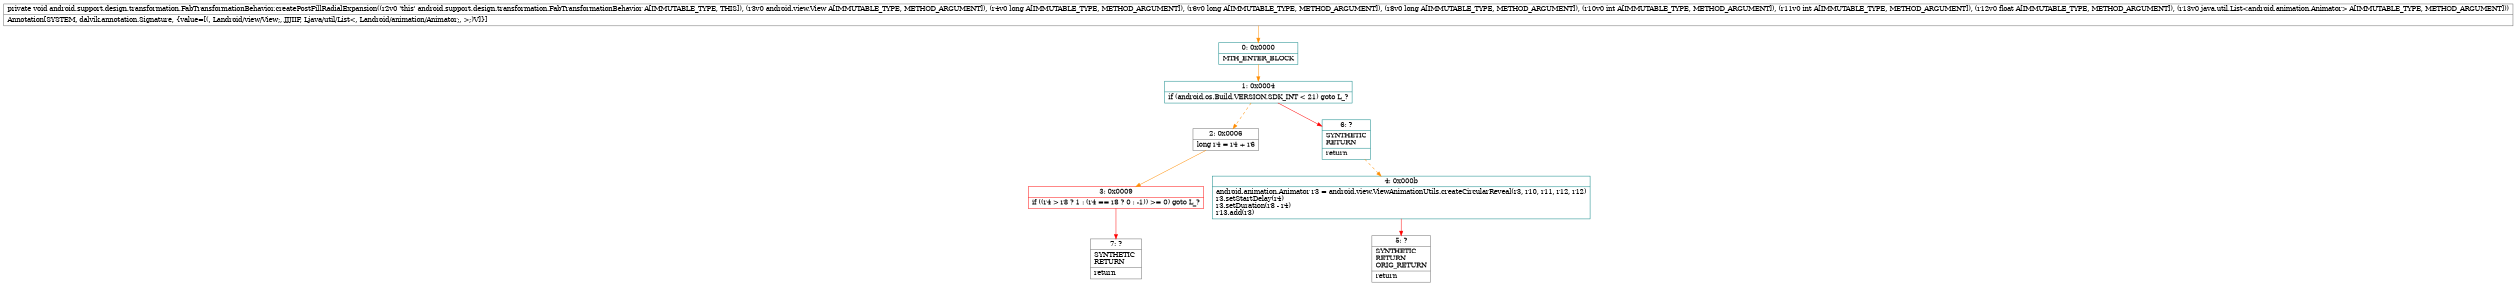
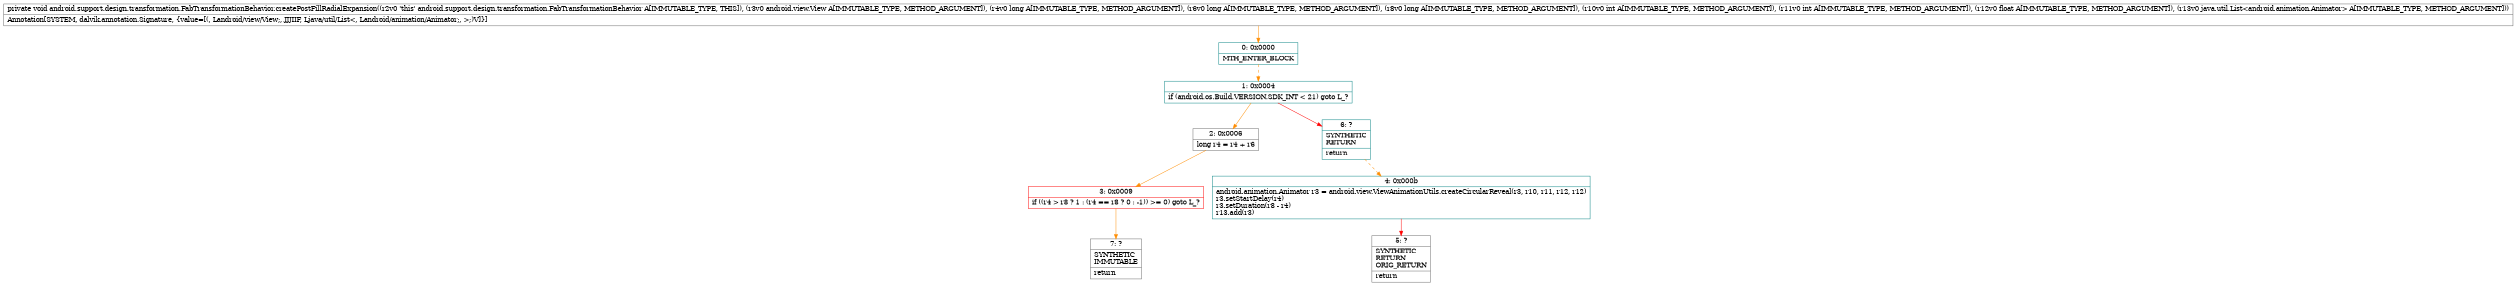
edge "0: 0x0000" -> "1: 0x0004": style solid -> dashed
edge "1: 0x0004" -> "2: 0x0006": style dashed -> solid
edge "3: 0x0009" -> "7: ?": color red -> darkorange
node "7: ?": text "RETURN" -> "IMMUTABLE"
